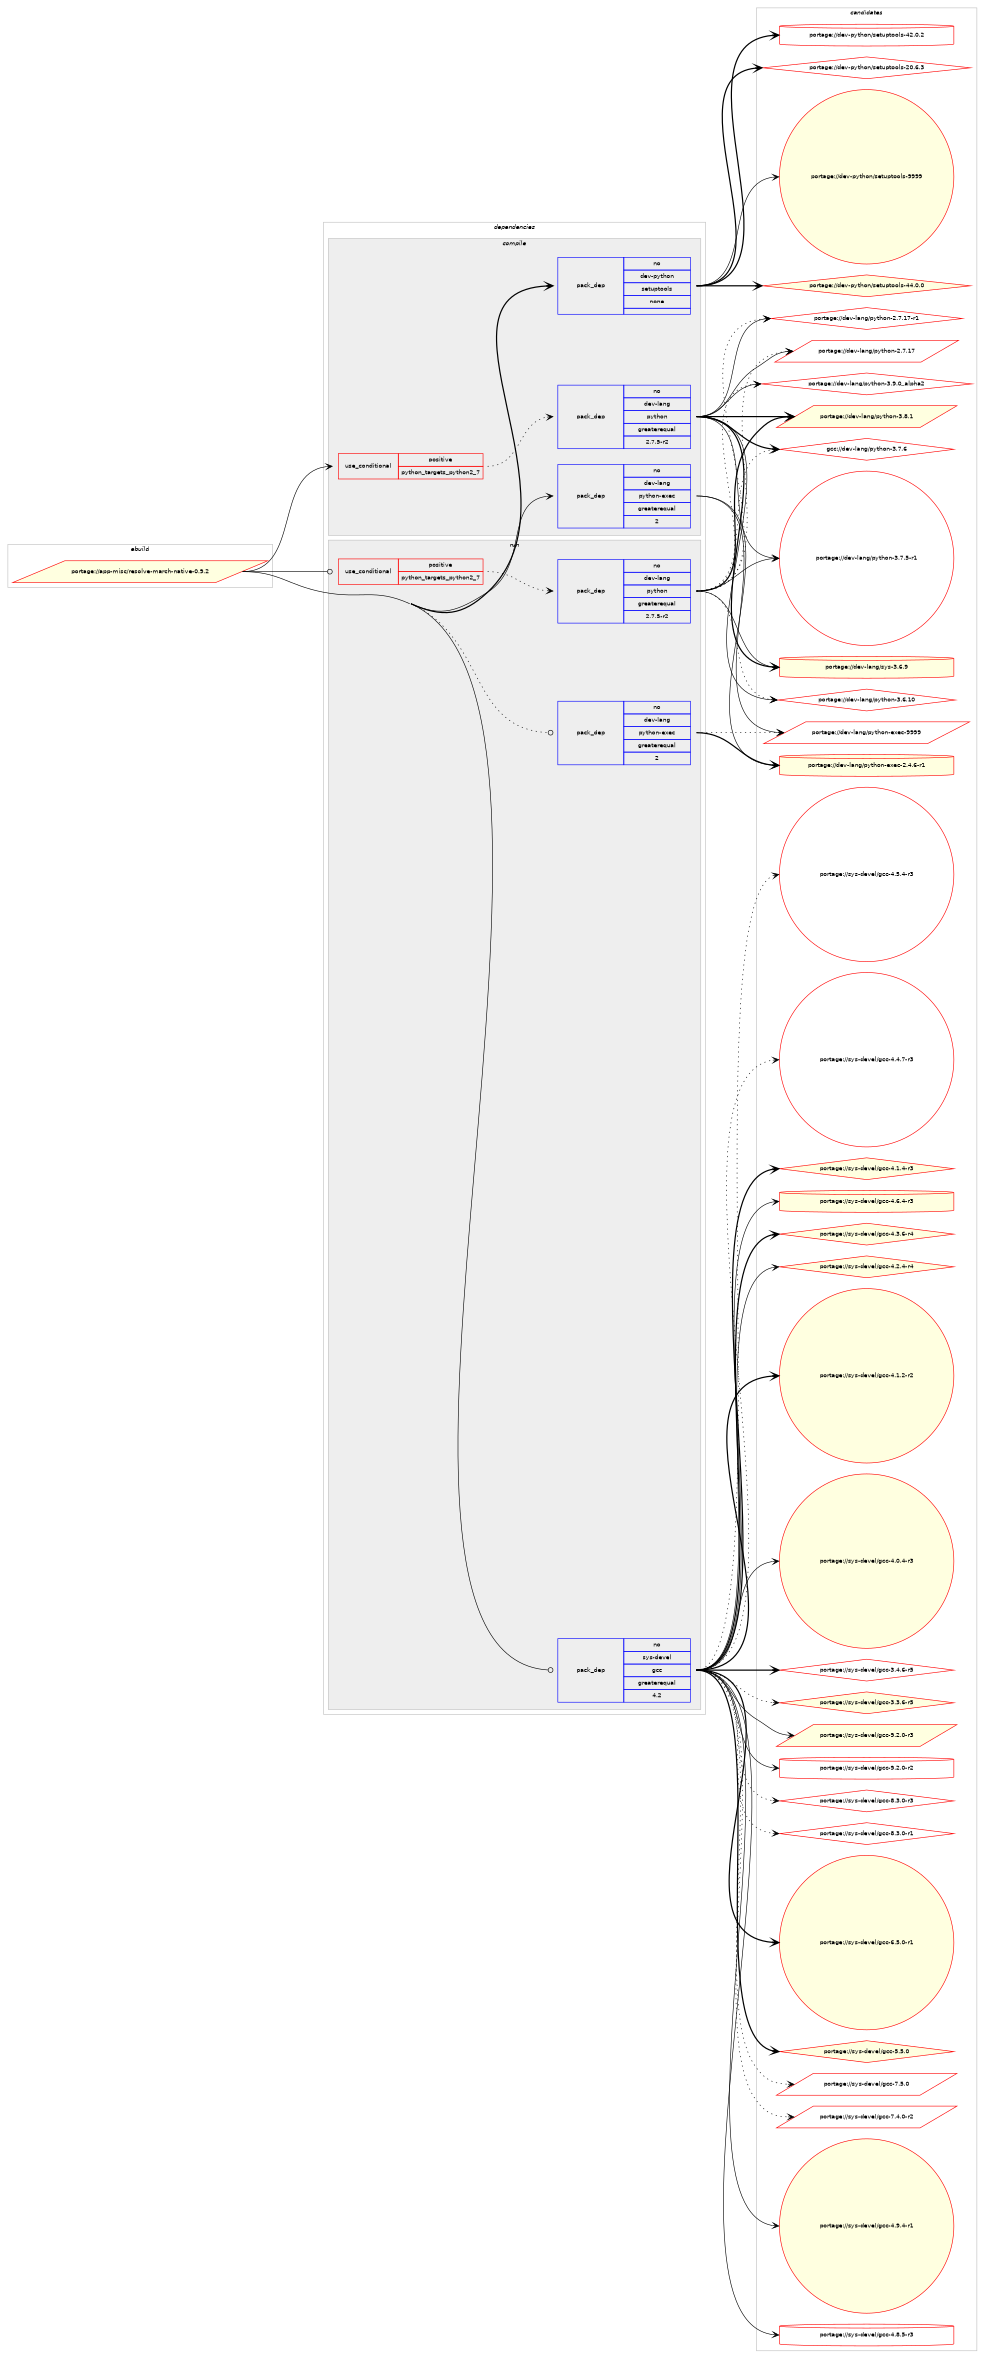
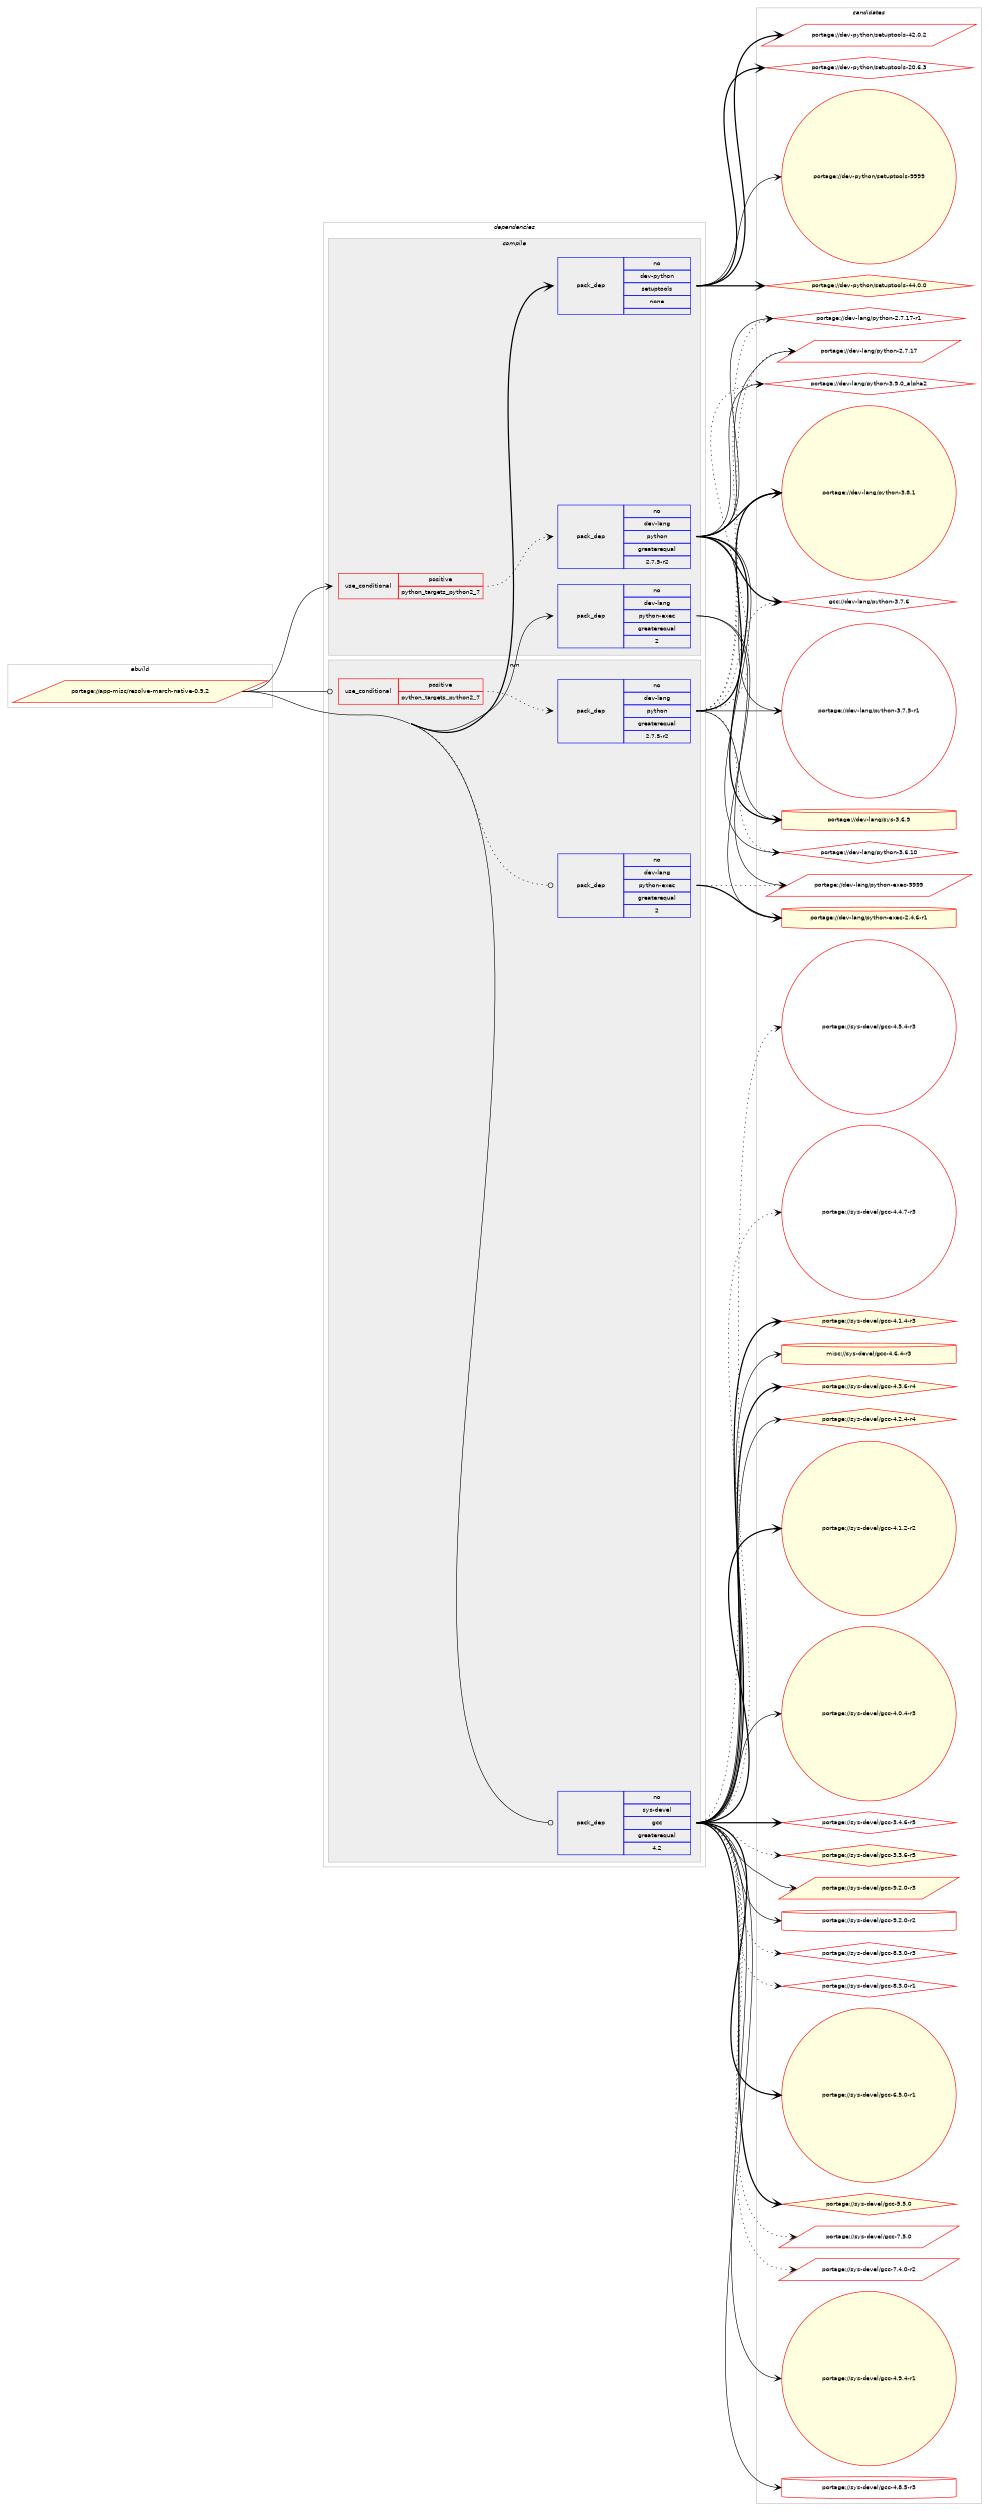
node "portage://dev-python/setuptools-42.0.2": shape cylinder -> parallelogram
node "portage://dev-lang/python-3.8.1": shape parallelogram -> circle
node "portage://sys-devel/gcc-4.6.4-r3": label "portage://sys-devel/gcc-4.6.4-r3" -> "misc://sys-devel/gcc-4.6.4-r3"
